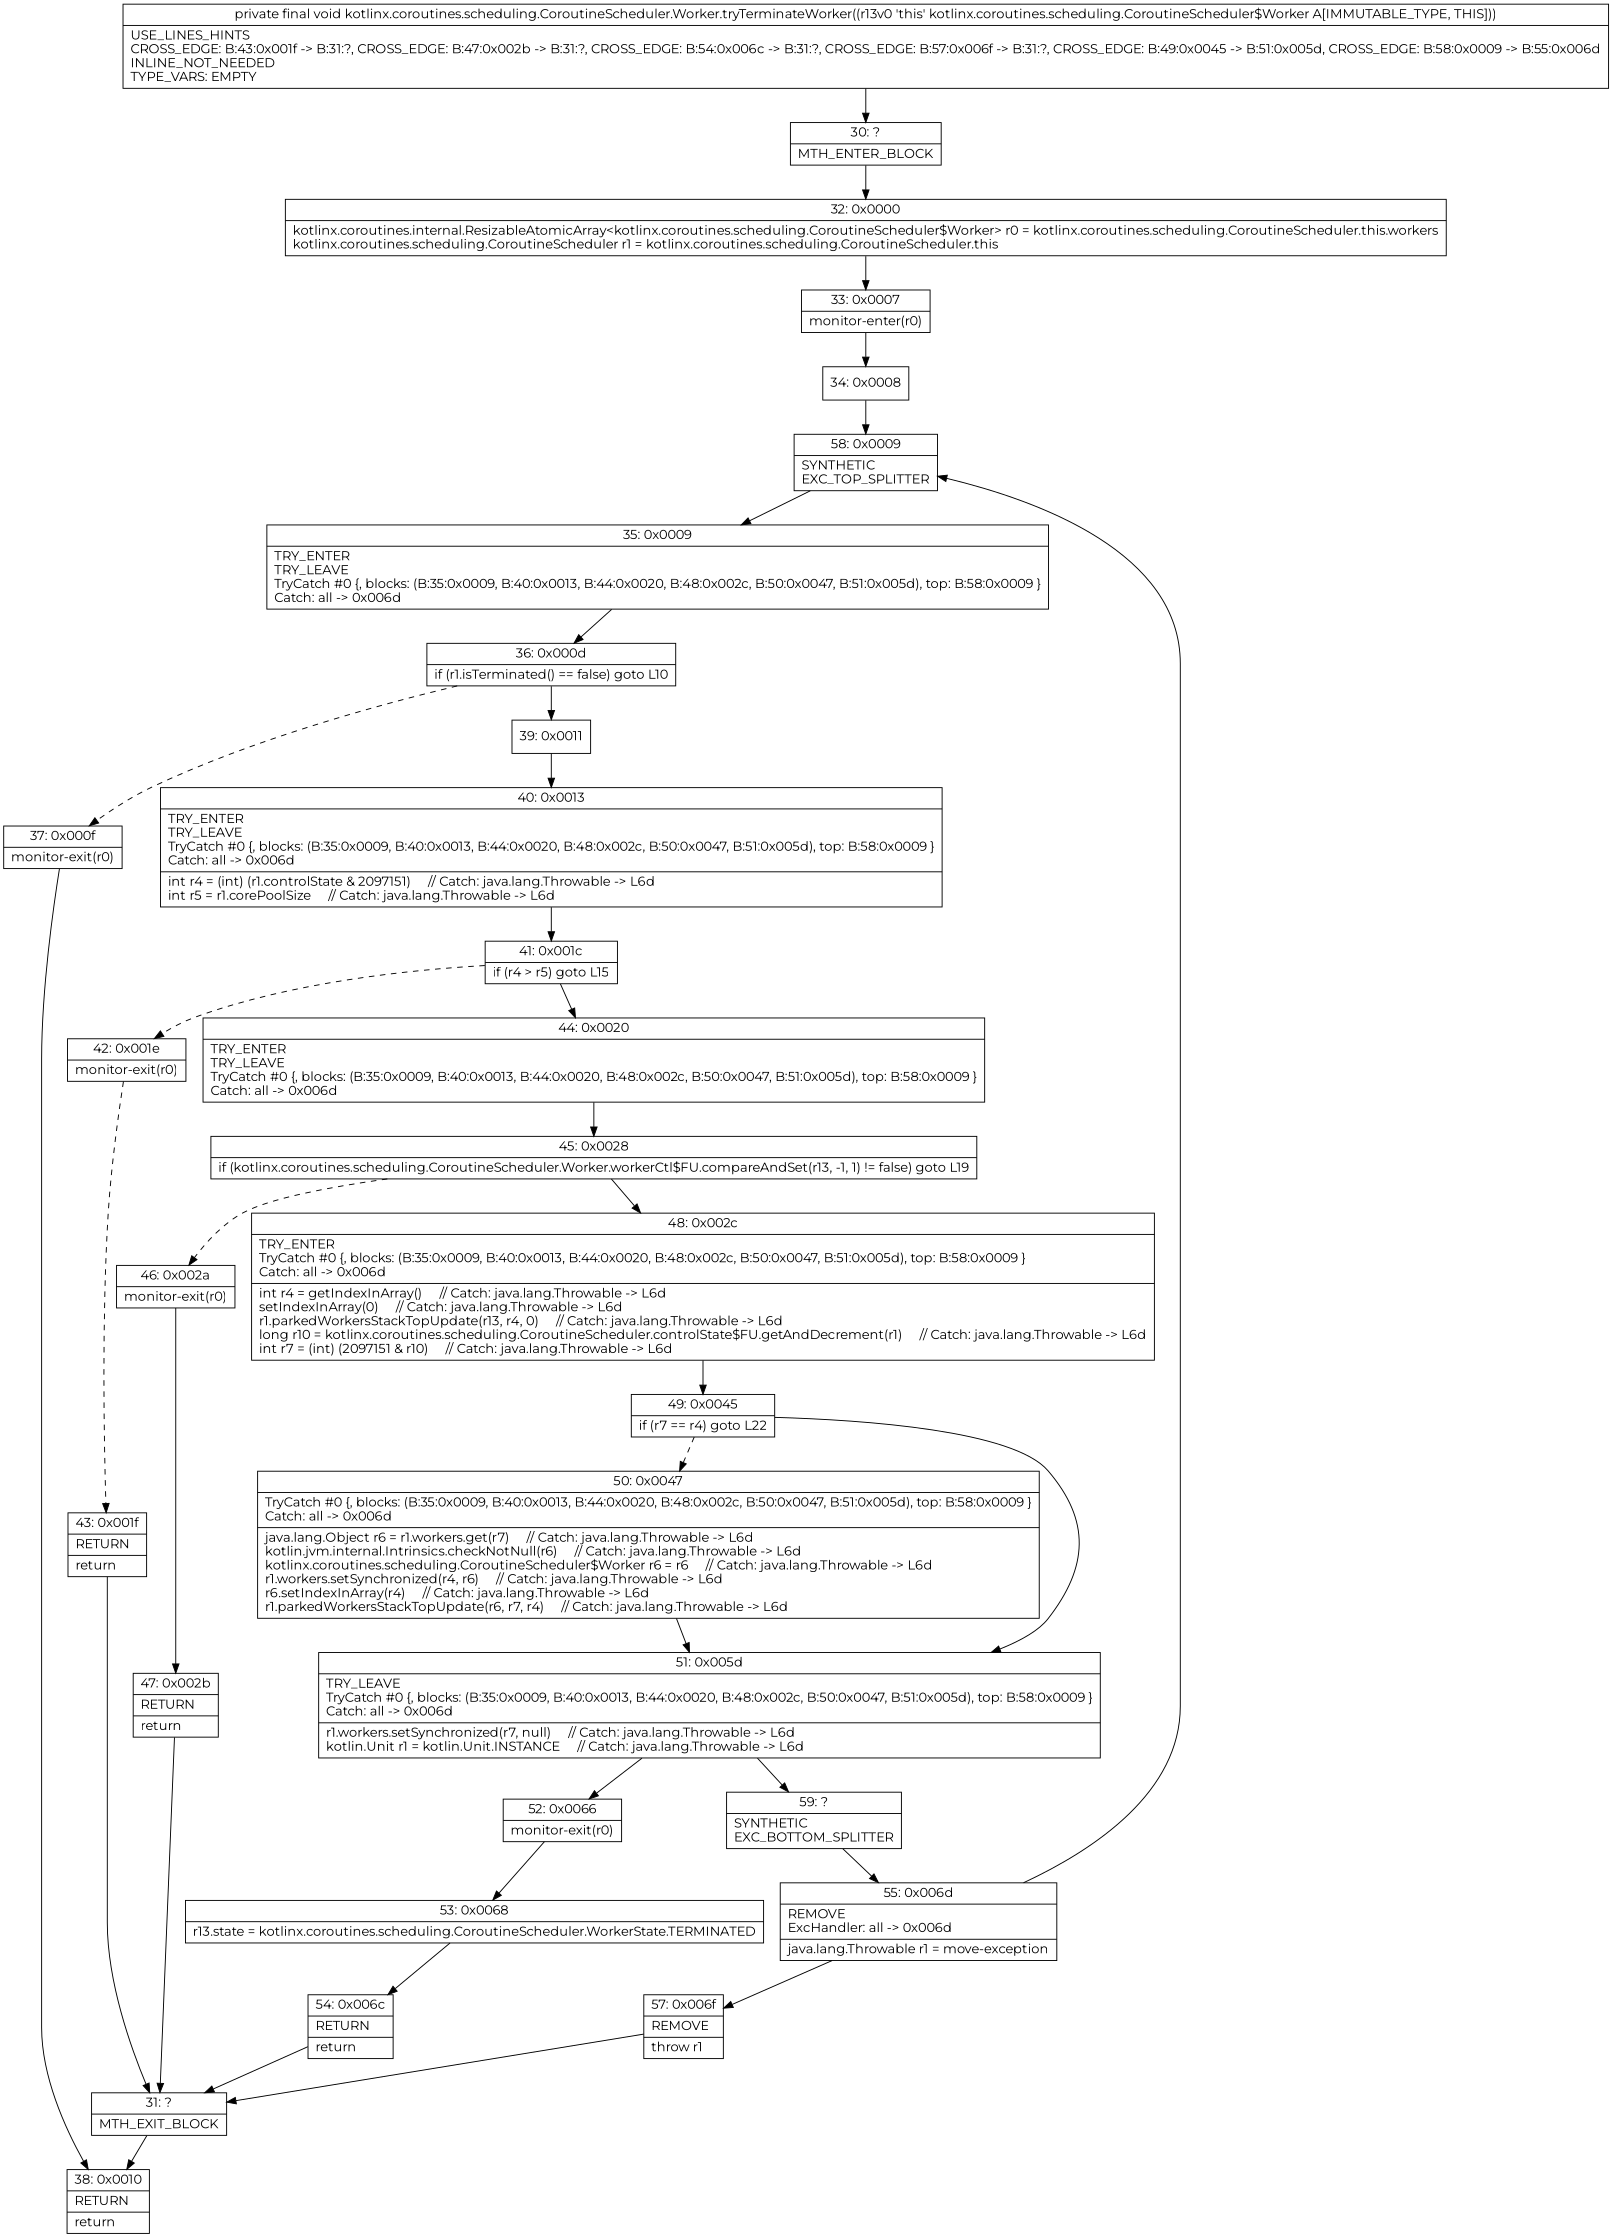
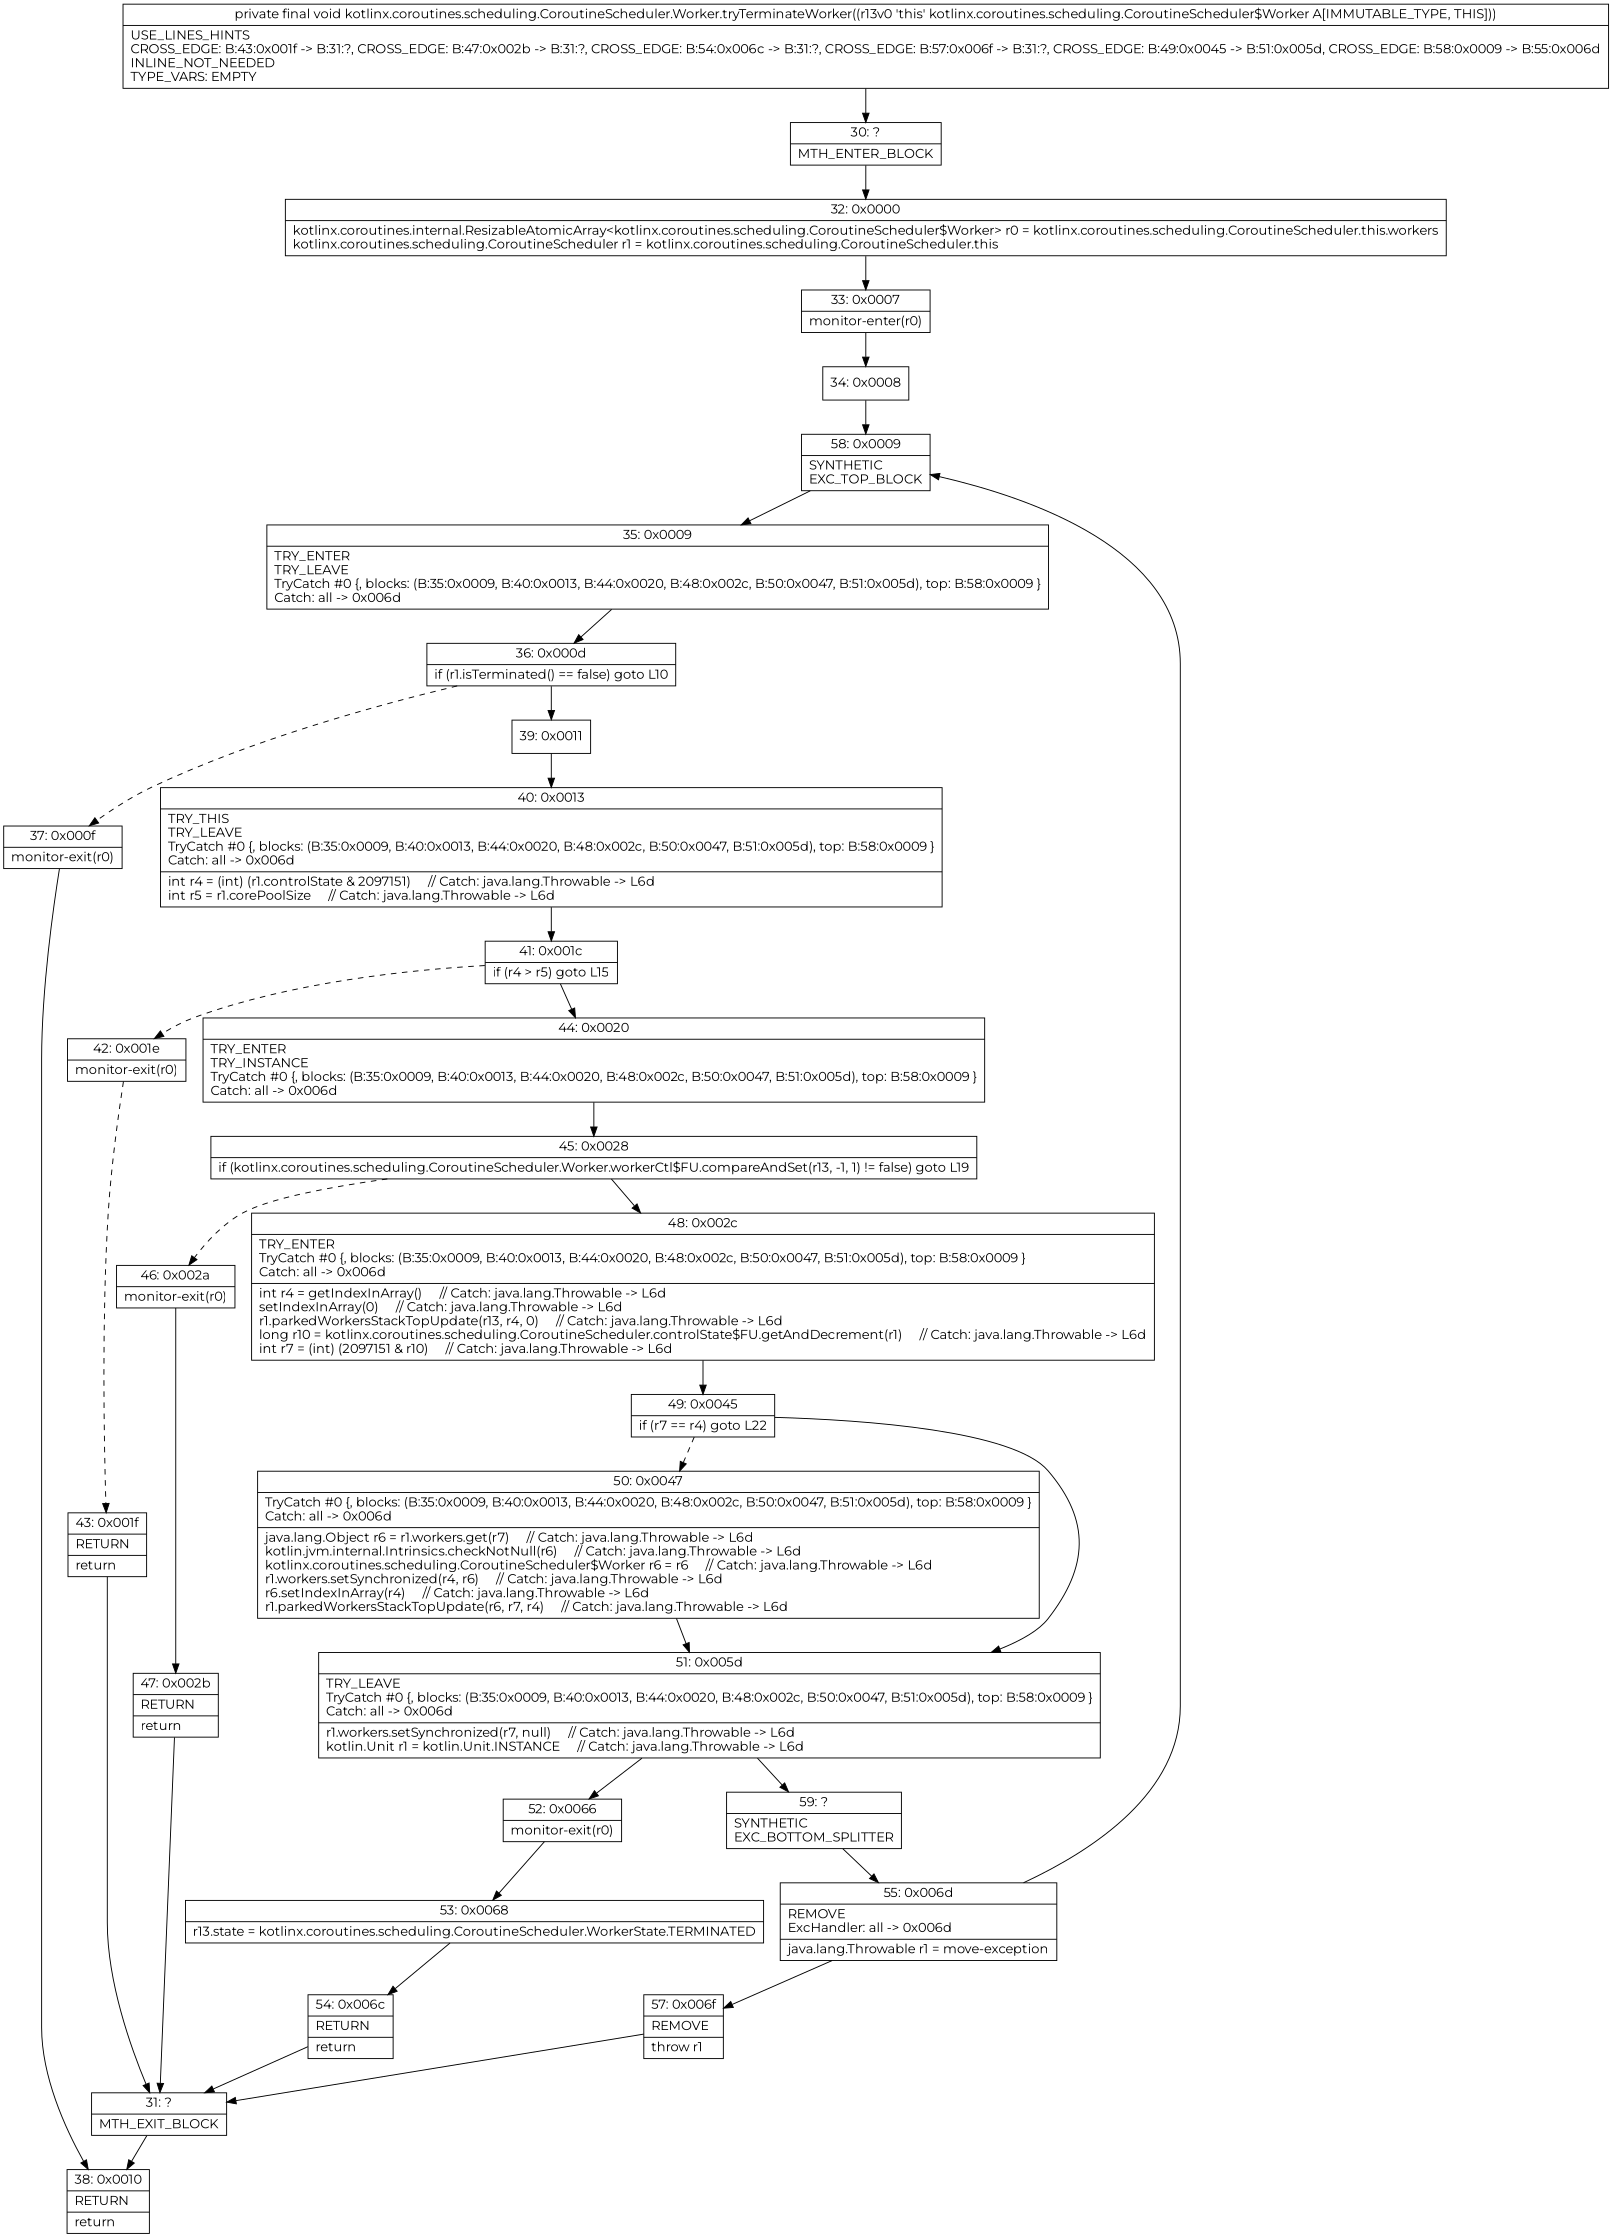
node "58: 0x0009": text "EXC_TOP_SPLITTER" -> "EXC_TOP_BLOCK"
node "40: 0x0013": text "TRY_ENTER" -> "TRY_THIS"
node "44: 0x0020": text "TRY_LEAVE" -> "TRY_INSTANCE"
